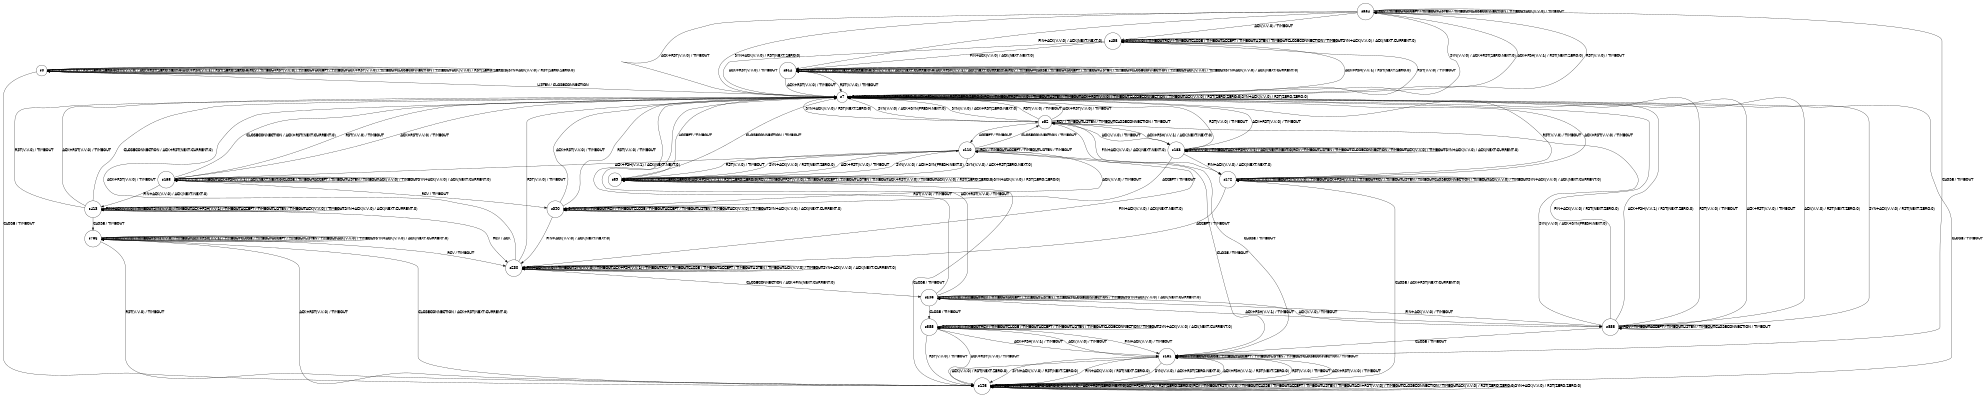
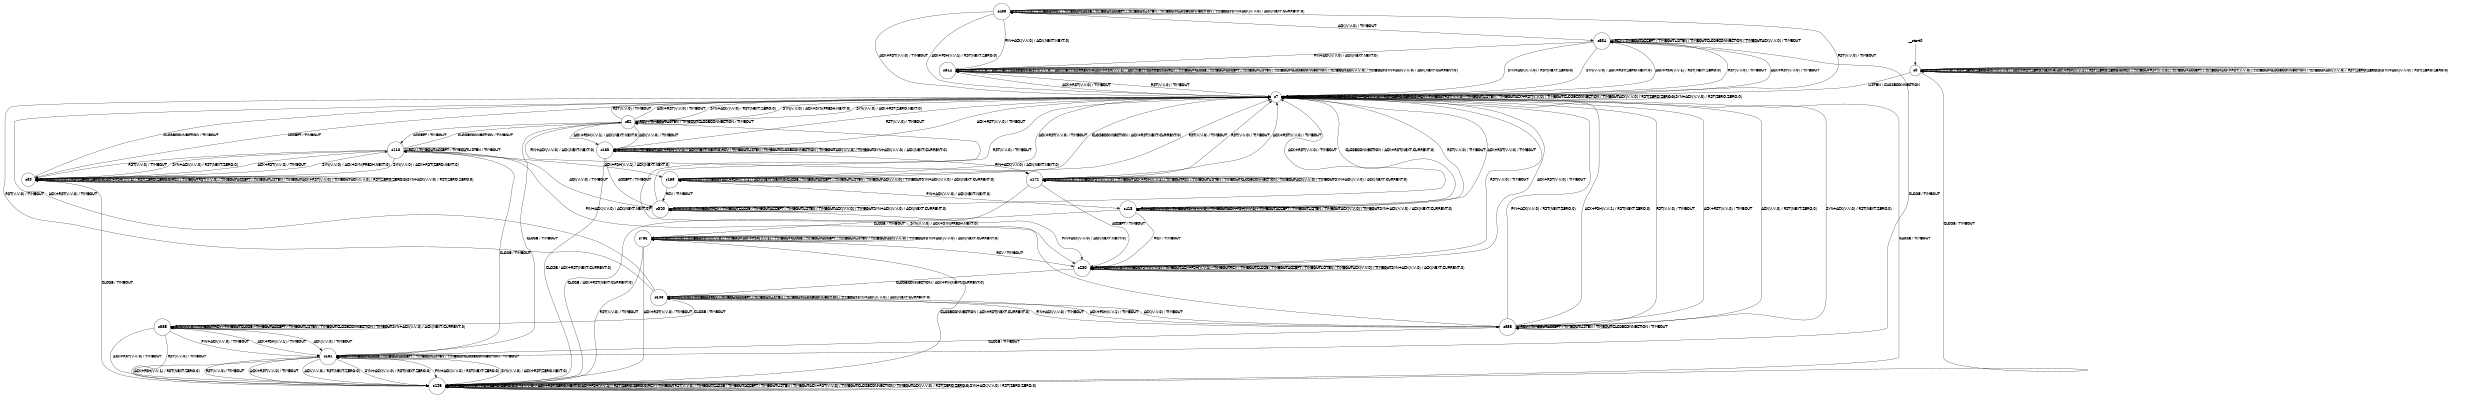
edge "s534" -> "s438": reversed
node "__start0": added
edge "s413" -> "s230": label "RCV / ACK" -> "RCV / TIMEOUT"
edge "s183" -> "s198": added, label "CLOSE / ACK+RST(NEXT,CURRENT,0)"
